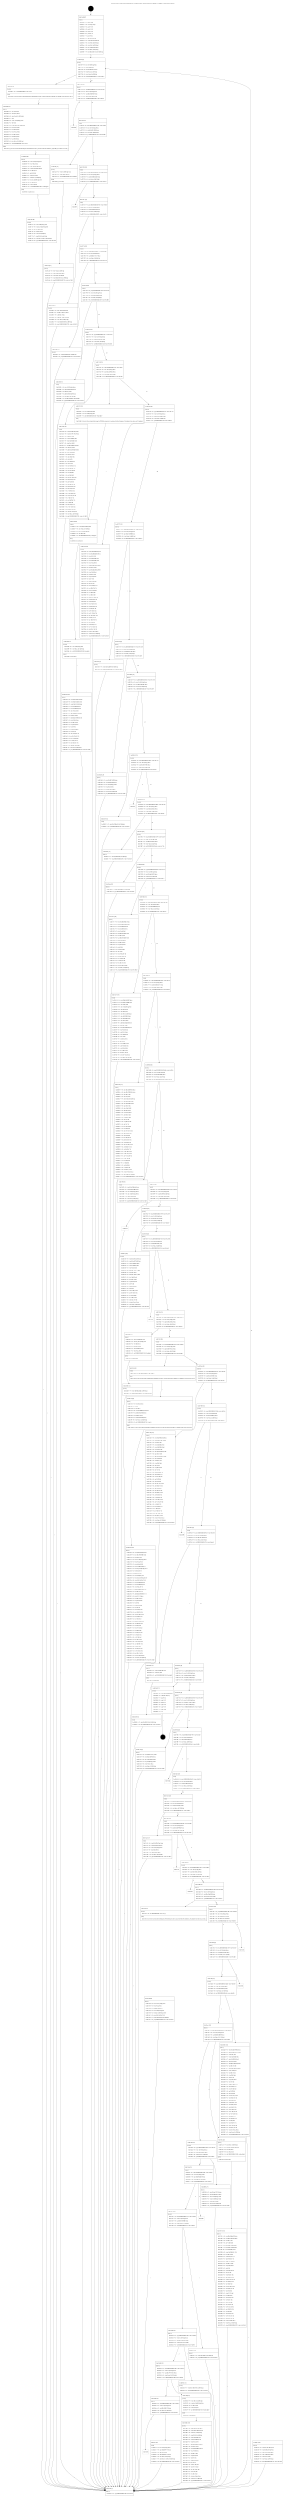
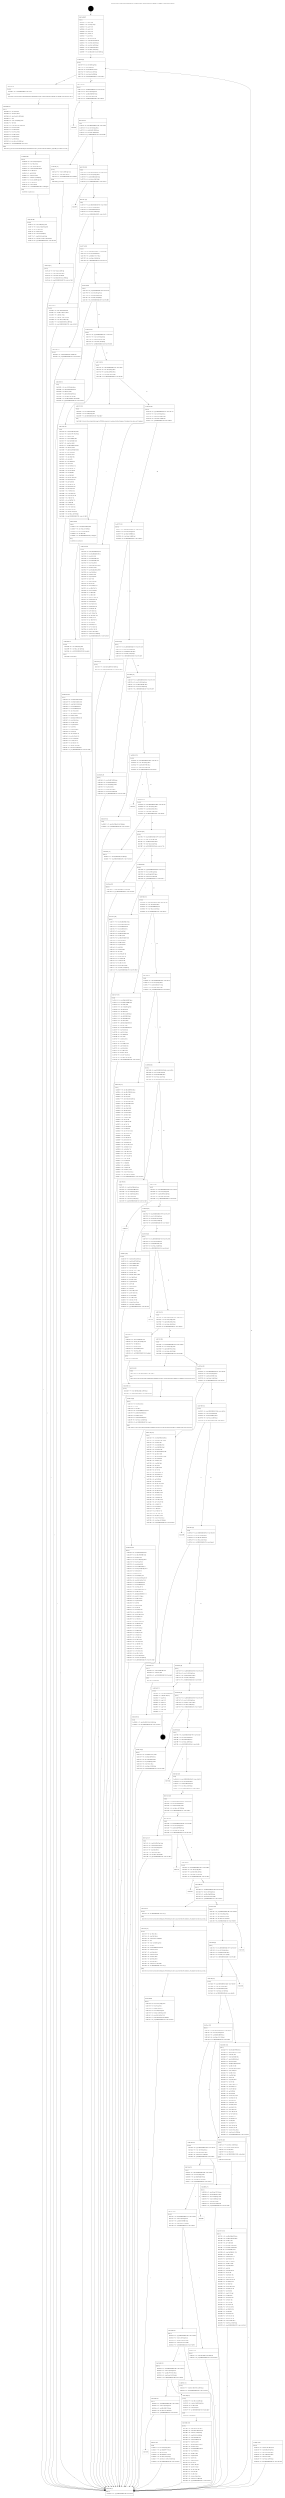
node "0x401e19 [52]": added
